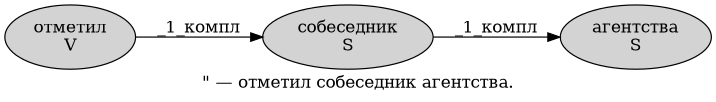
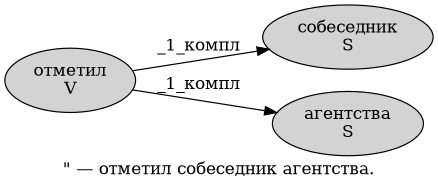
edge "собеседник S" -> "агентства S": now "отметил V" -> "агентства S"
